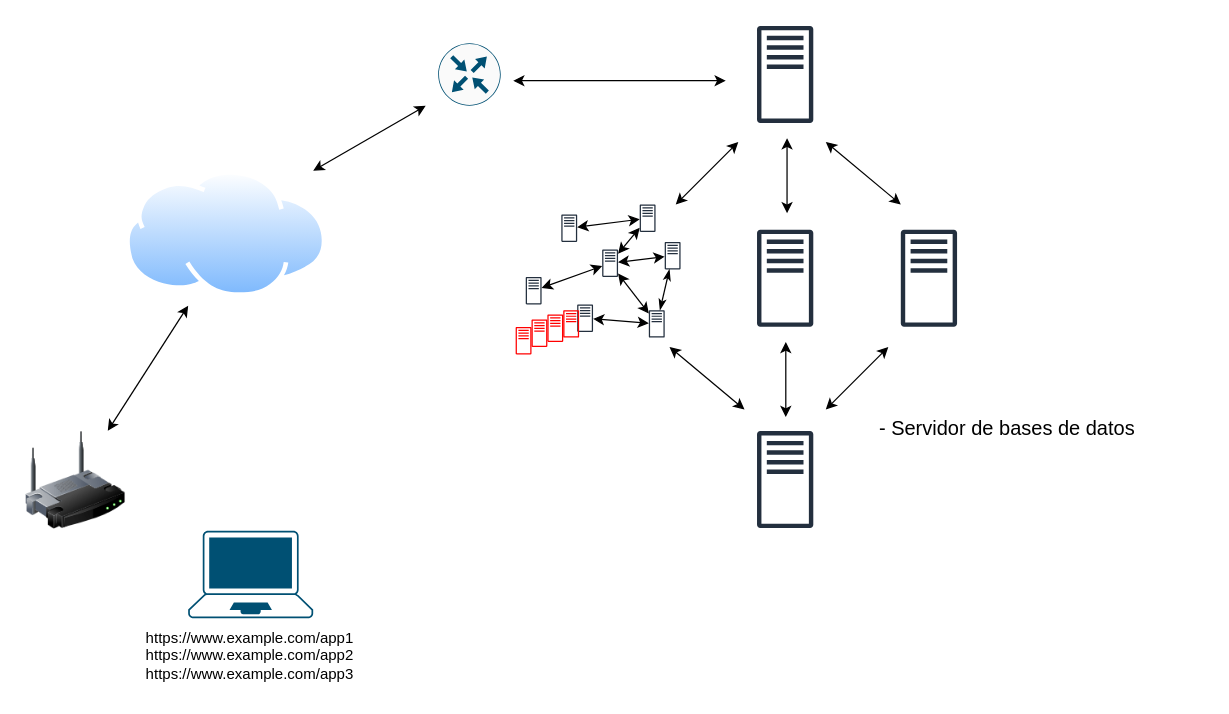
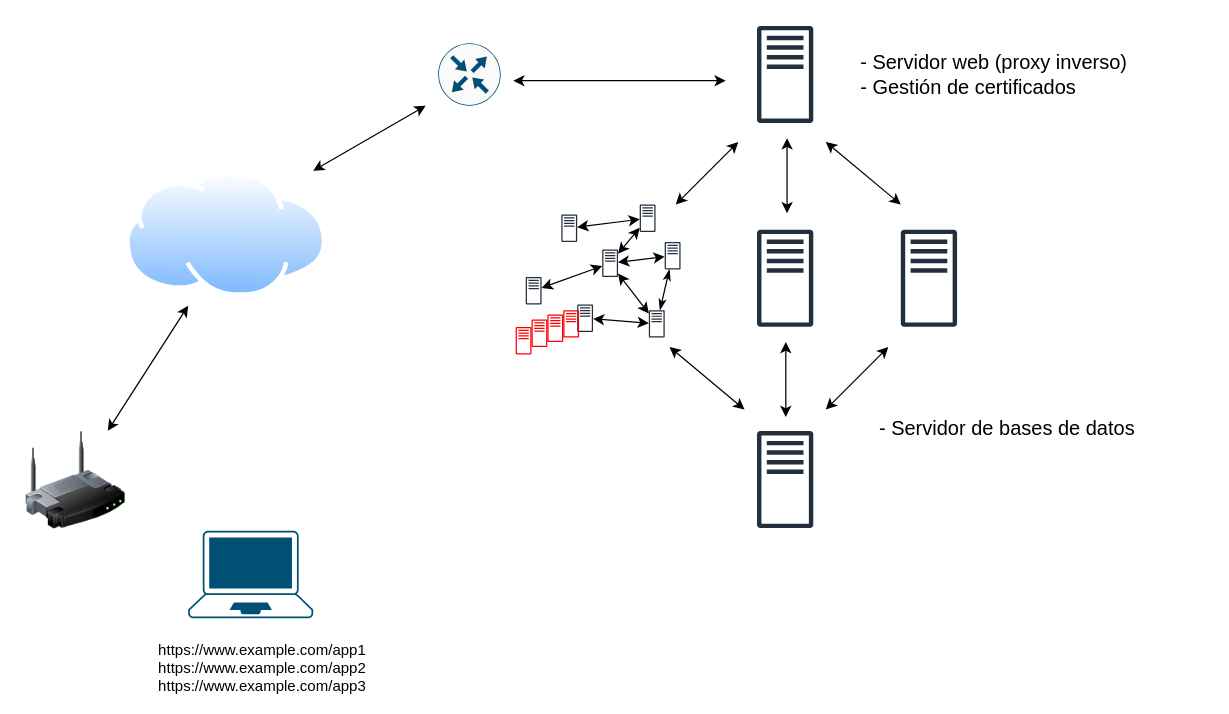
node "- Servidor web (proxy inverso) - Gestión de certificados": added
node "https://www.example.com/app1 https://www.example.com/app2 https://www.example.com/app3": moved (249, 656) -> (262, 668)
